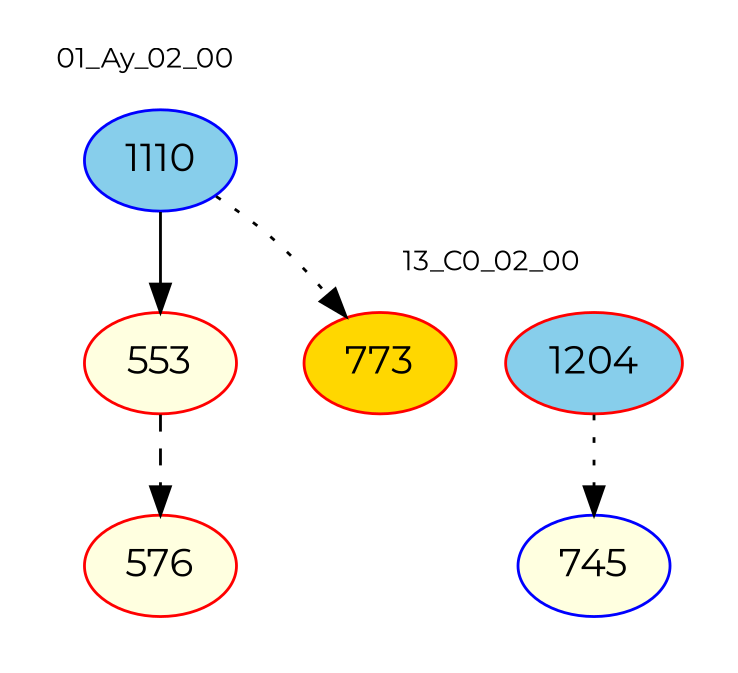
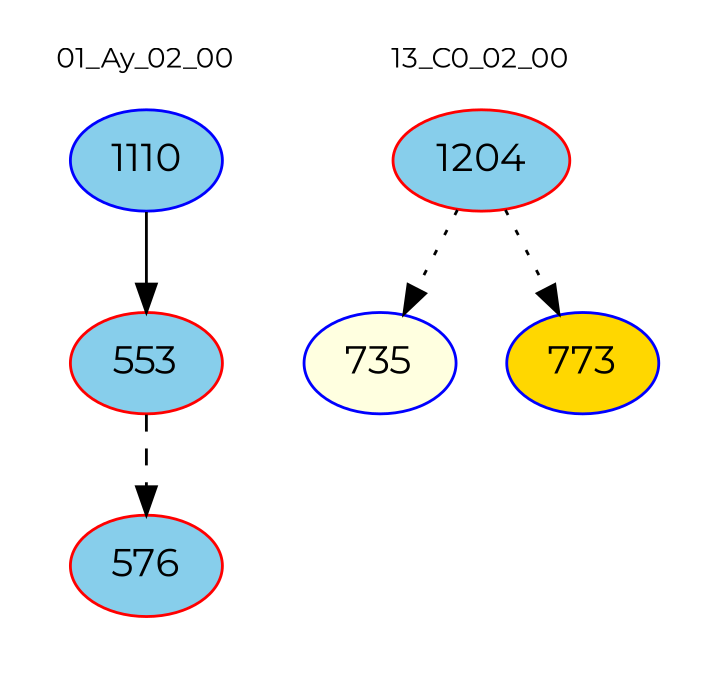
edge "1110" -> "773": now "1204" -> "773"
node "553": fillcolor lightyellow -> skyblue
node "773": color red -> blue
node "576": fillcolor lightyellow -> skyblue
node "745": label "745" -> "735"
